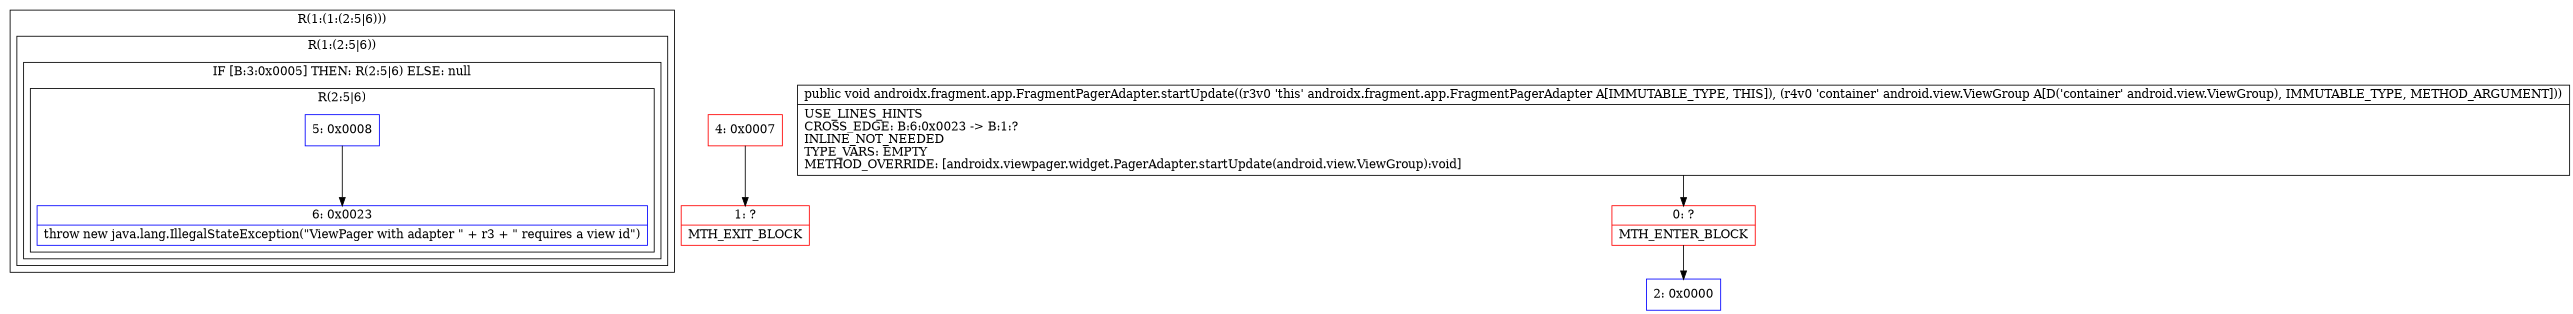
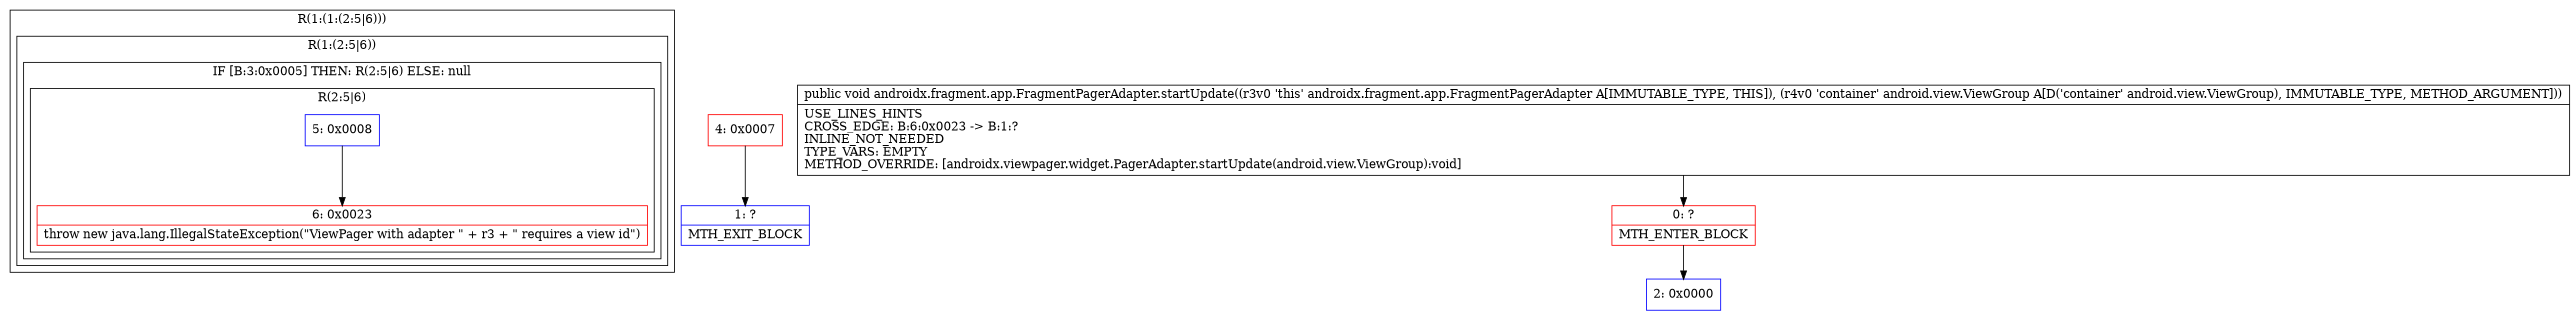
node "6: 0x0023": color blue -> red
node "1: ?": color red -> blue
